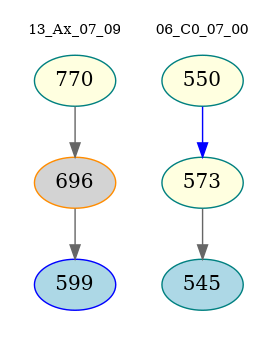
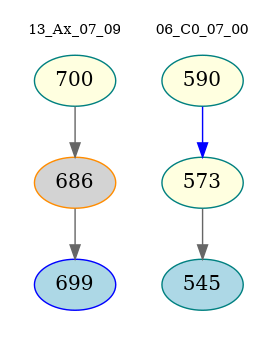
node "770": label "770" -> "700"
node "550": label "550" -> "590"
node "696": label "696" -> "686"
node "599": label "599" -> "699"
